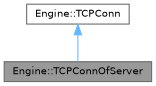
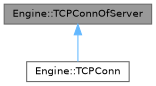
edge "Engine::TCPConnOfServer" -> "Engine::TCPConn": reversed
